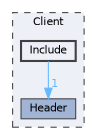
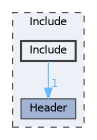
cluster "Client": label "Client" -> "Include"
